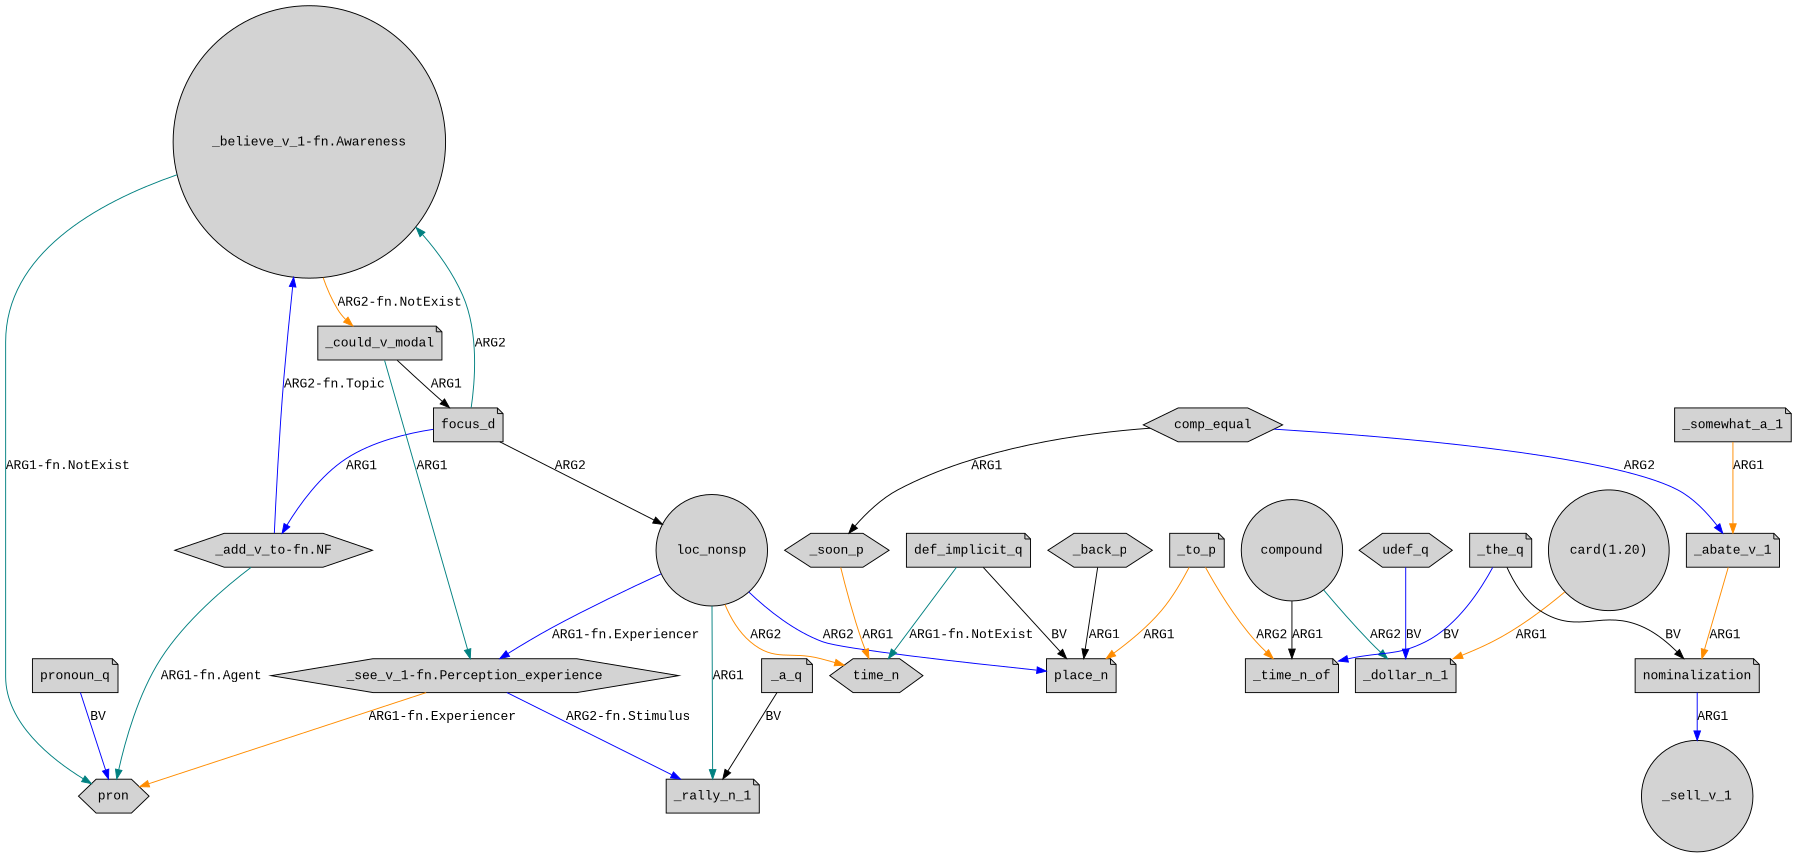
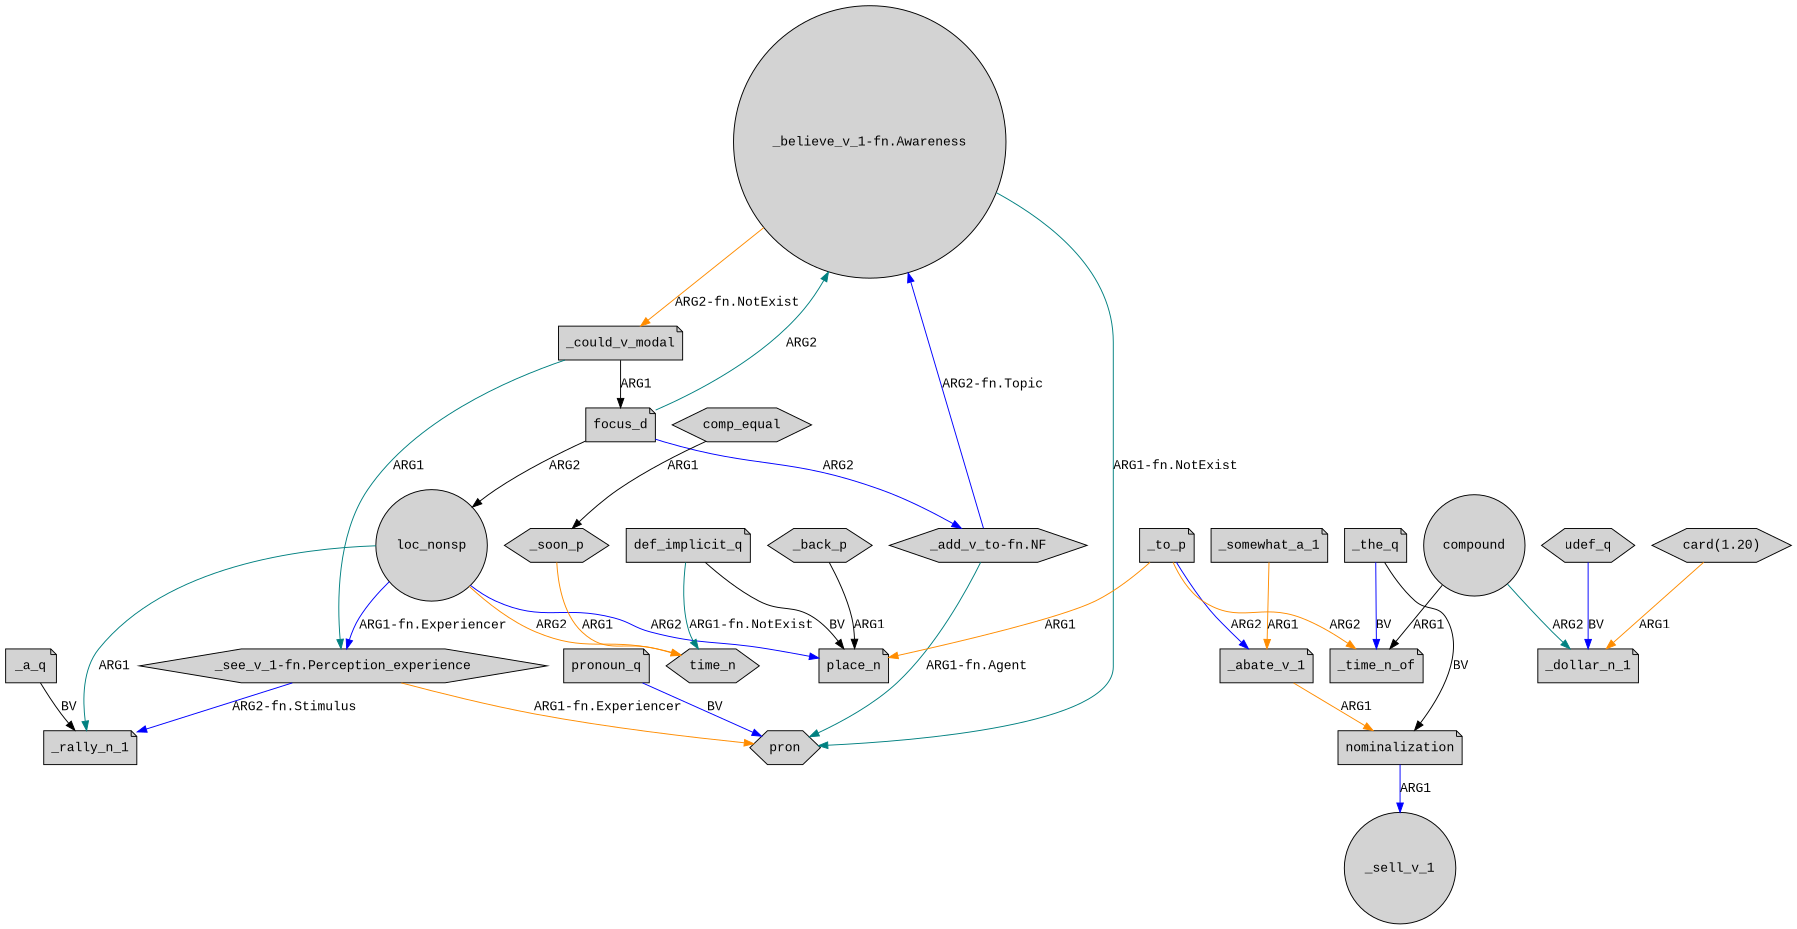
edge "comp_equal" -> "_abate_v_1": now "_to_p" -> "_abate_v_1"
edge "focus_d" -> "_add_v_to-fn.NF": label "ARG1" -> "ARG2"
node "card(1.20)": shape circle -> hexagon
